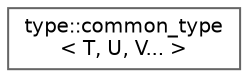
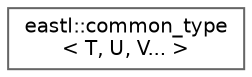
node "type::common_type < T, U, V... >": label "type::common_type < T, U, V... >" -> "eastl::common_type < T, U, V... >"
